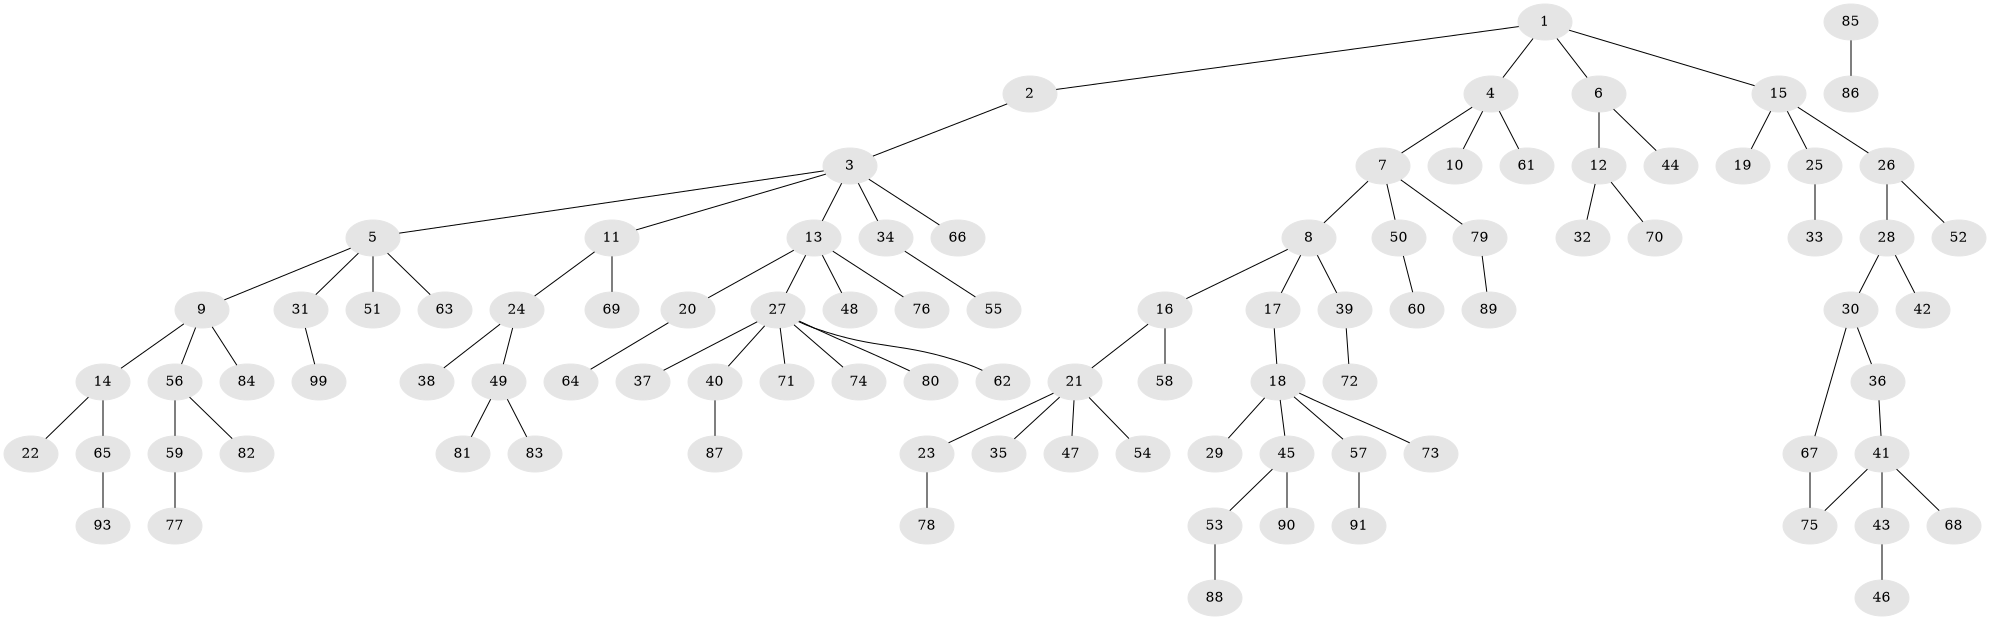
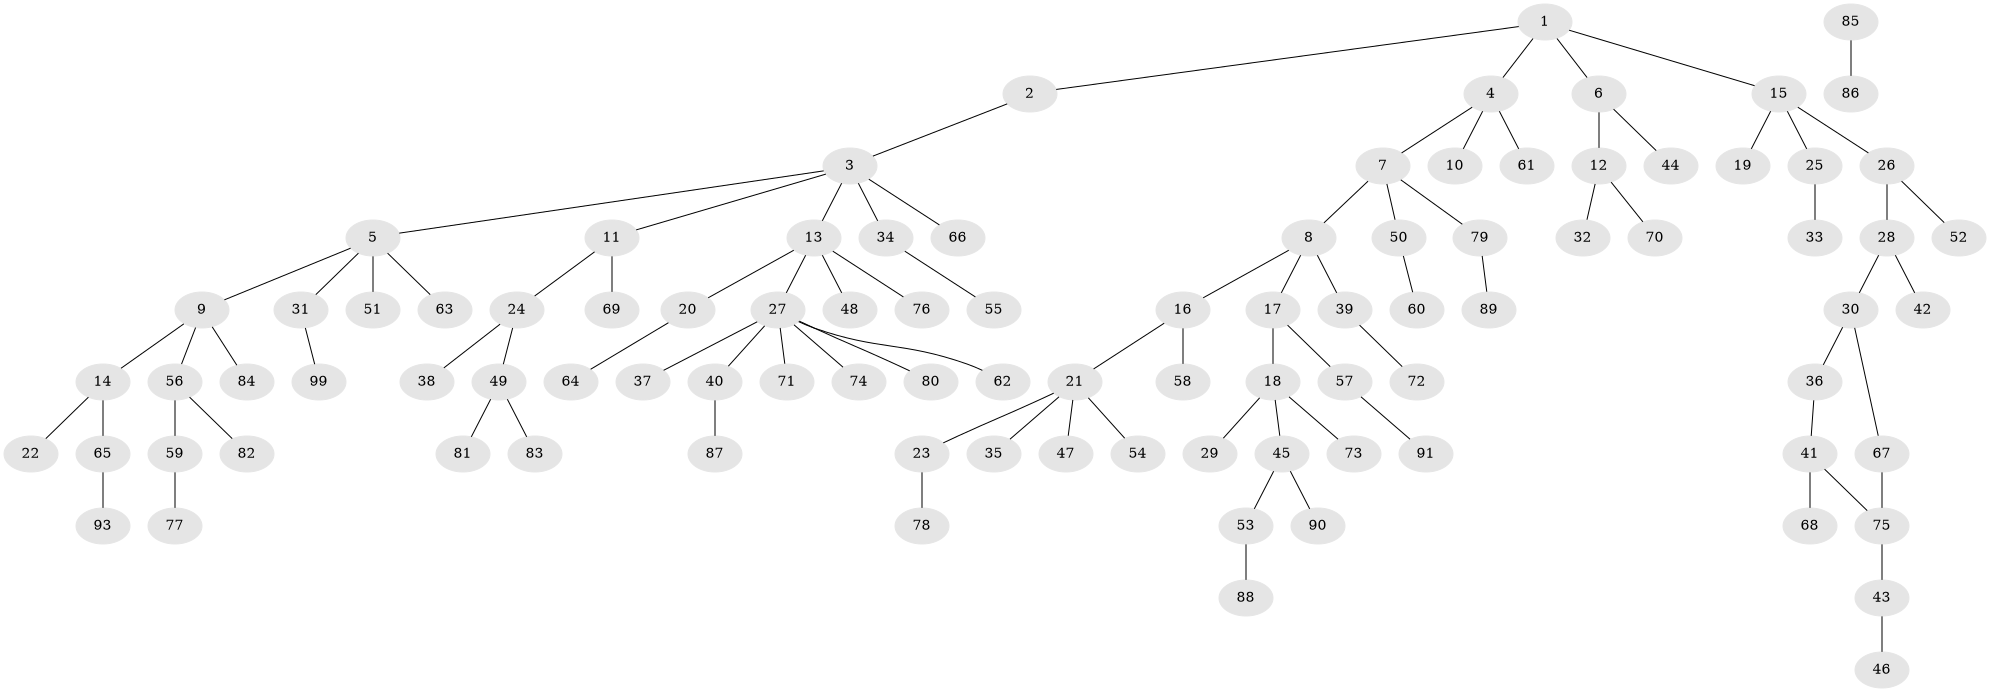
edge "18" -- "57": now "17" -- "57"
edge "41" -- "43": now "75" -- "43"
